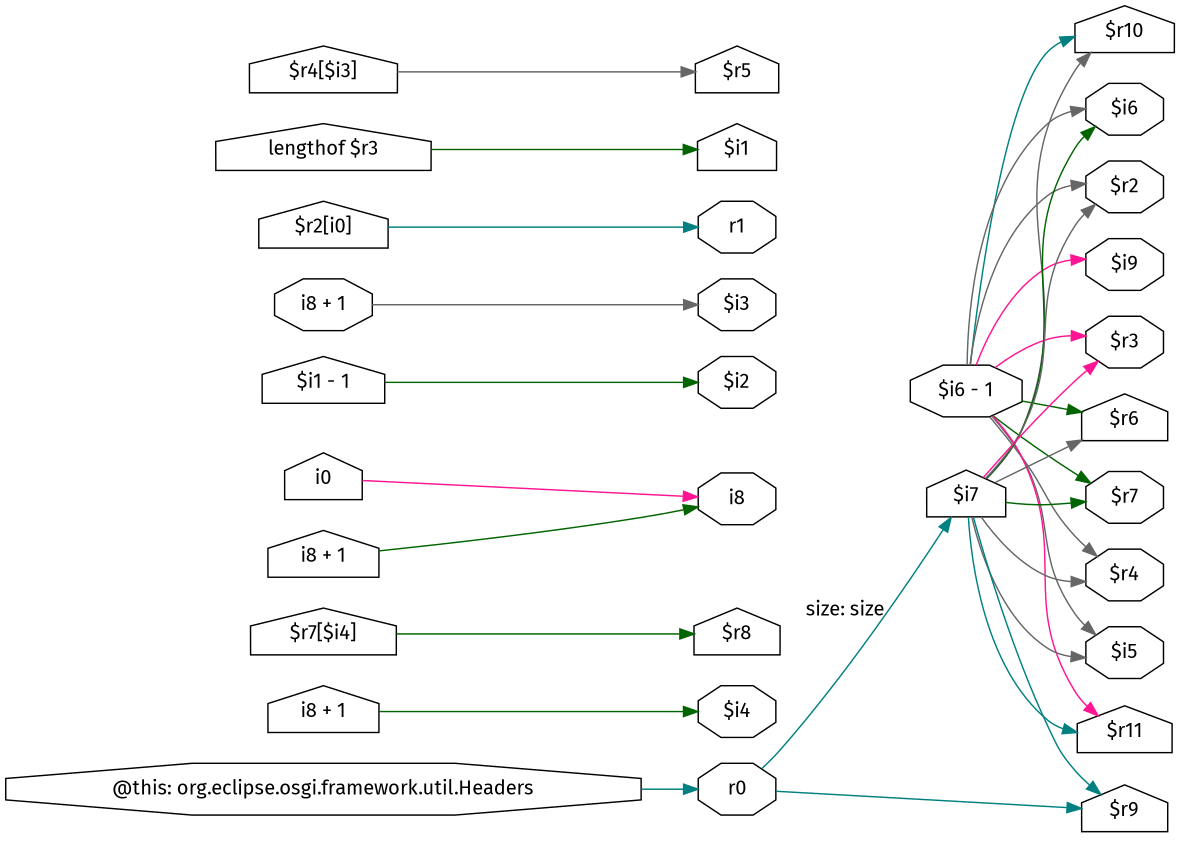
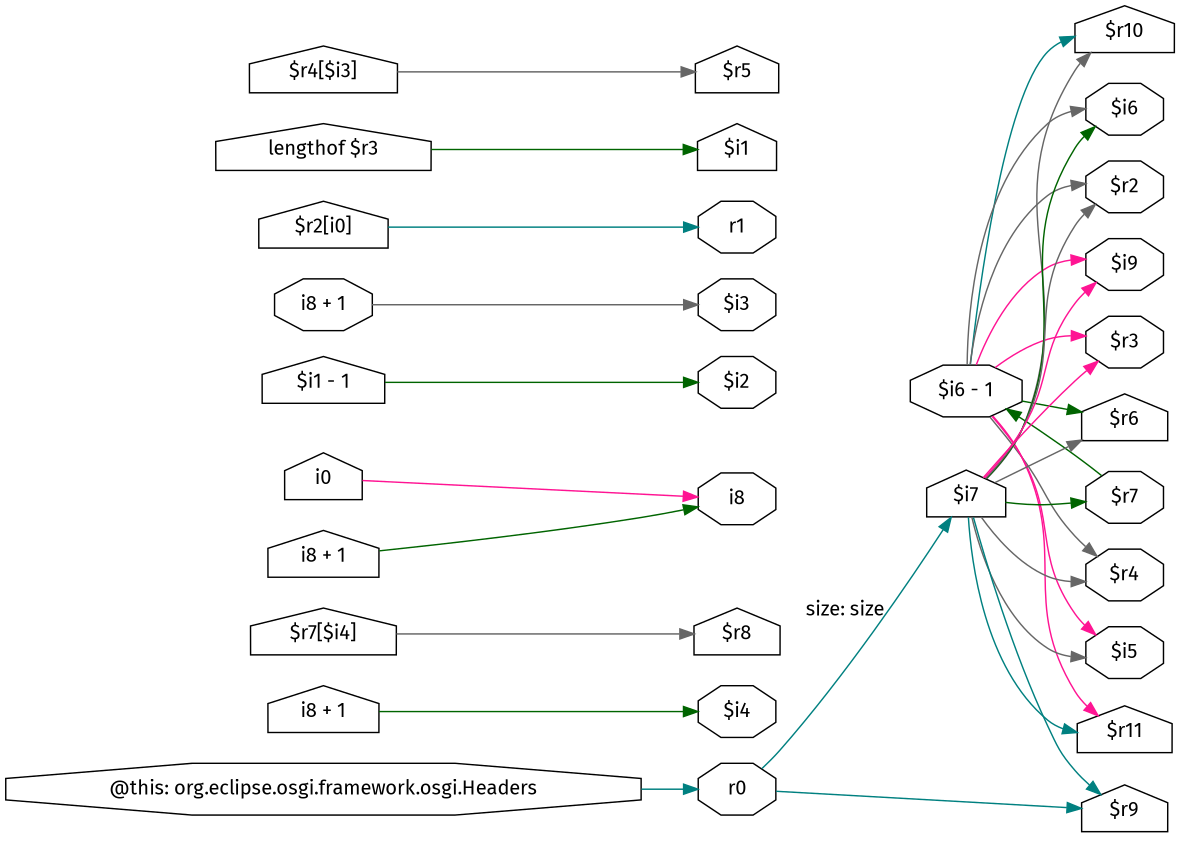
edge "$i7" -> "$i9": added
edge "$i6 - 1" -> "$r7": reversed
edge "$i6 - 1" -> "$i5": color gray40 -> deeppink
edge "$r7[$i4]" -> "$r8": color darkgreen -> gray40
node "@this: org.eclipse.osgi.framework.util.Headers": label "@this: org.eclipse.osgi.framework.util.Headers" -> "@this: org.eclipse.osgi.framework.osgi.Headers"
